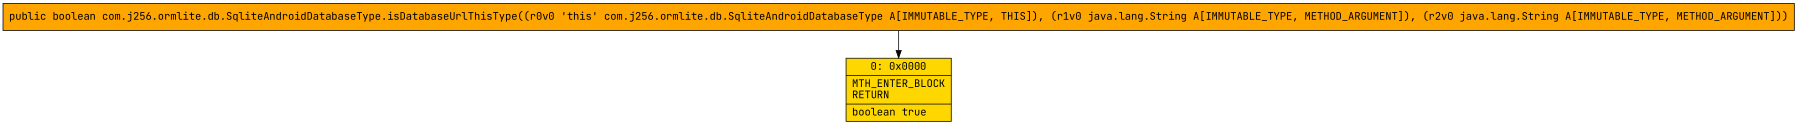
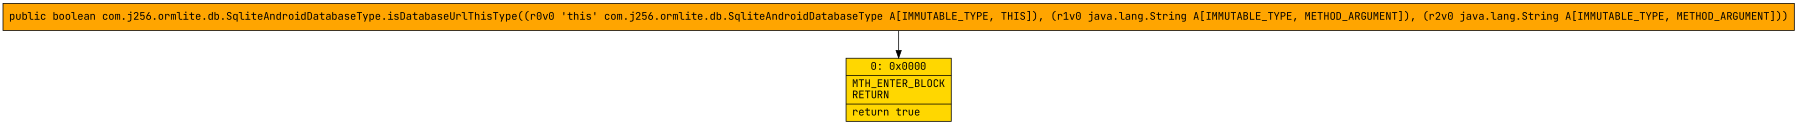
node "0: 0x0000": text "boolean true" -> "return true"
